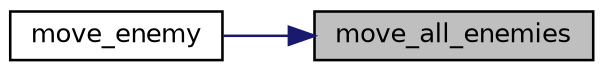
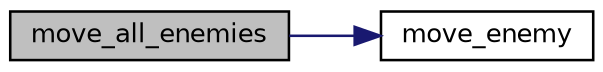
edge "move_enemy" -> "move_all_enemies": reversed
